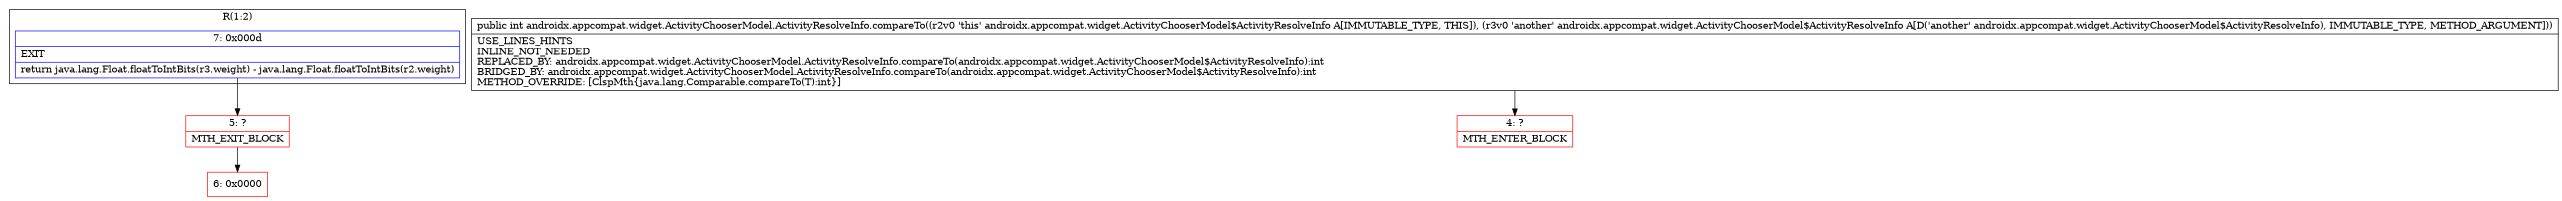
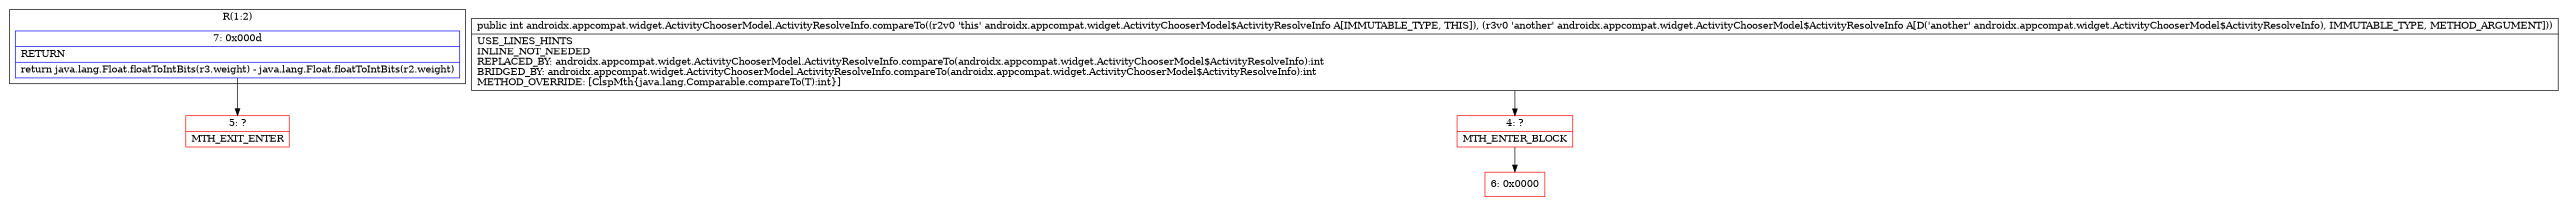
node "7: 0x000d": text "EXIT" -> "RETURN"
node "5: ?": text "MTH_EXIT_BLOCK" -> "MTH_EXIT_ENTER"
edge "5: ?" -> "6: 0x0000": now "4: ?" -> "6: 0x0000"
